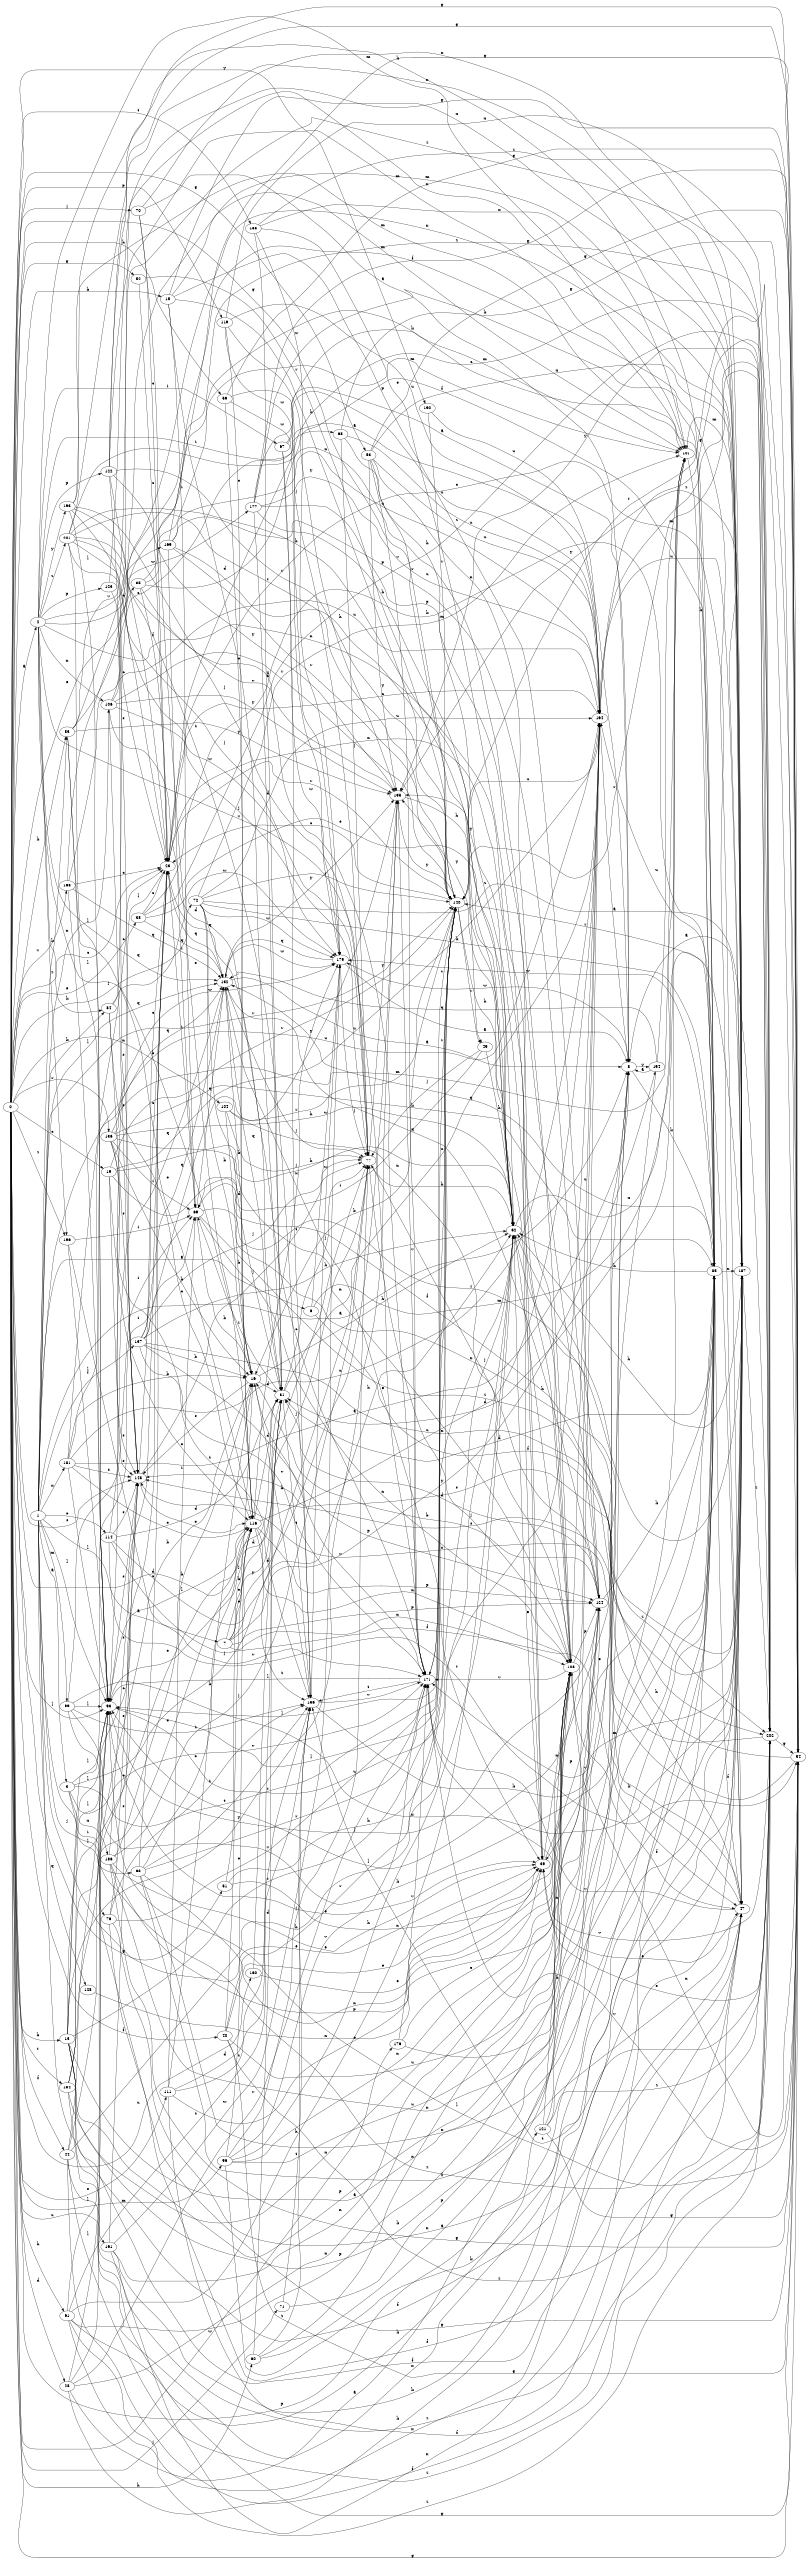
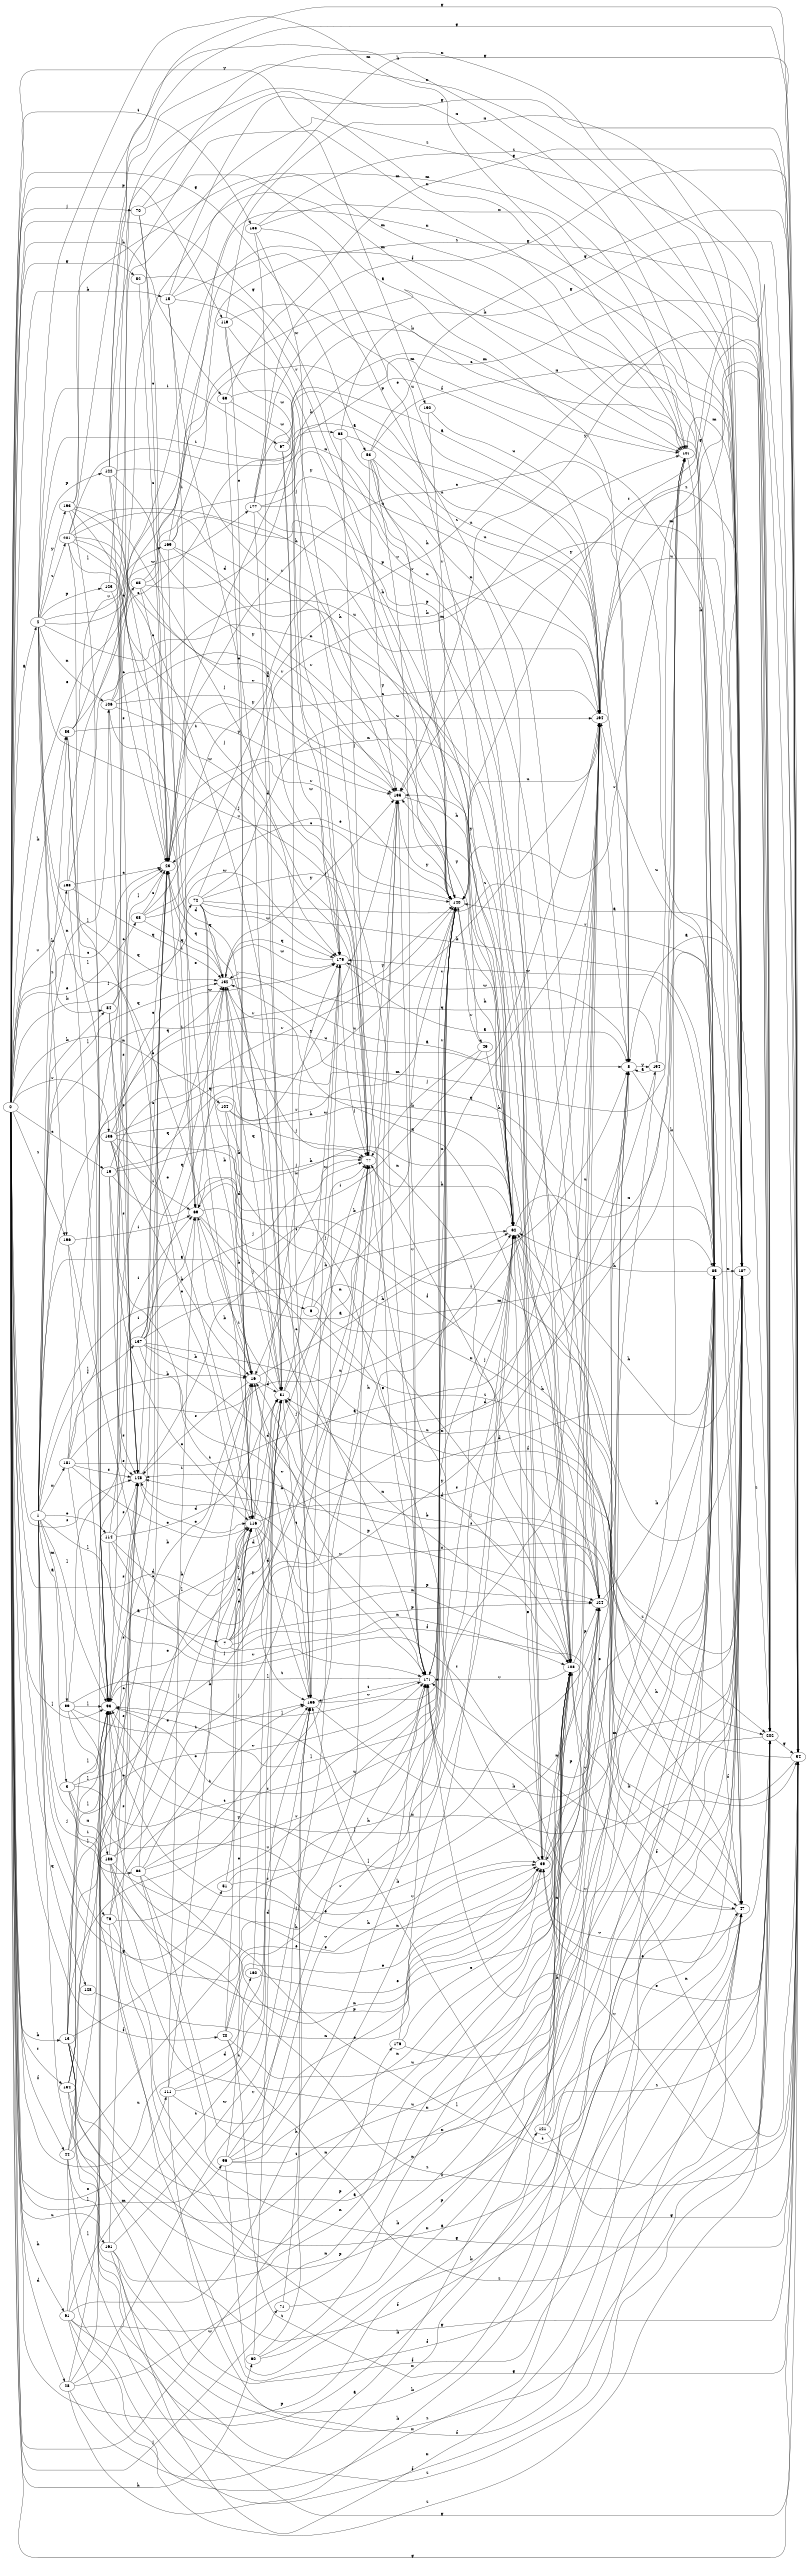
edge "35" -> "23": label "f" -> "c"
edge "140" -> "49": reversed
